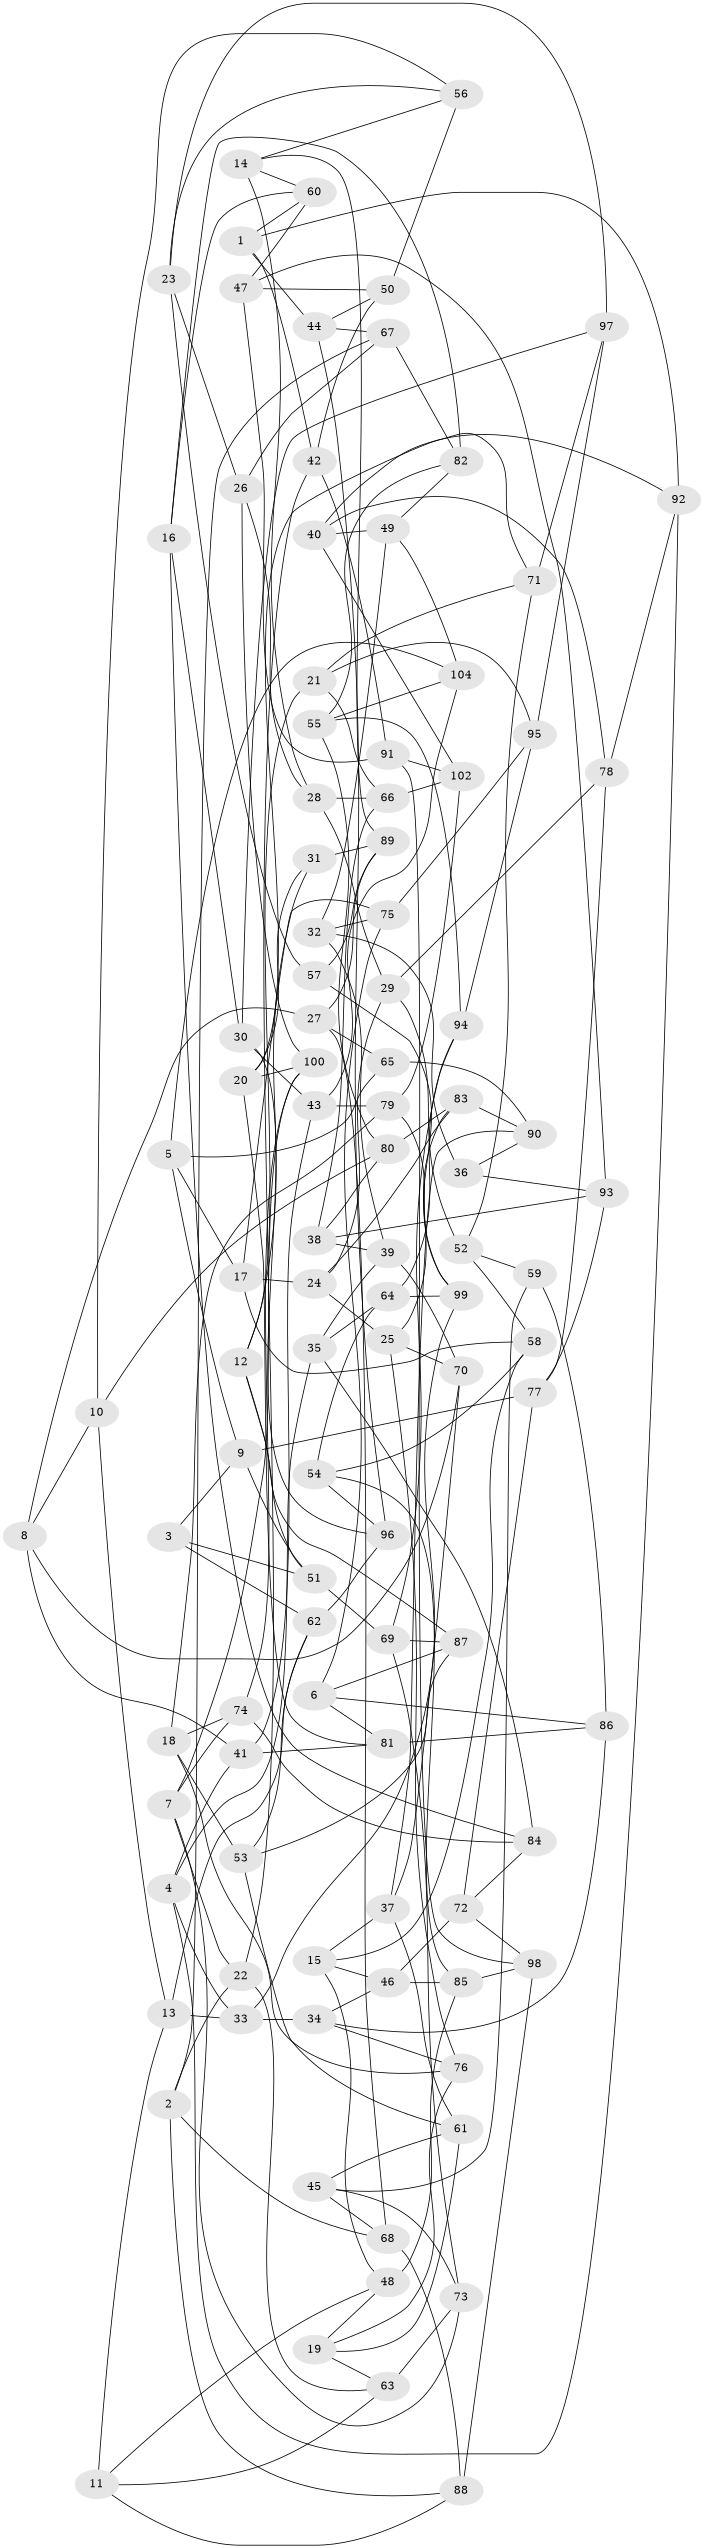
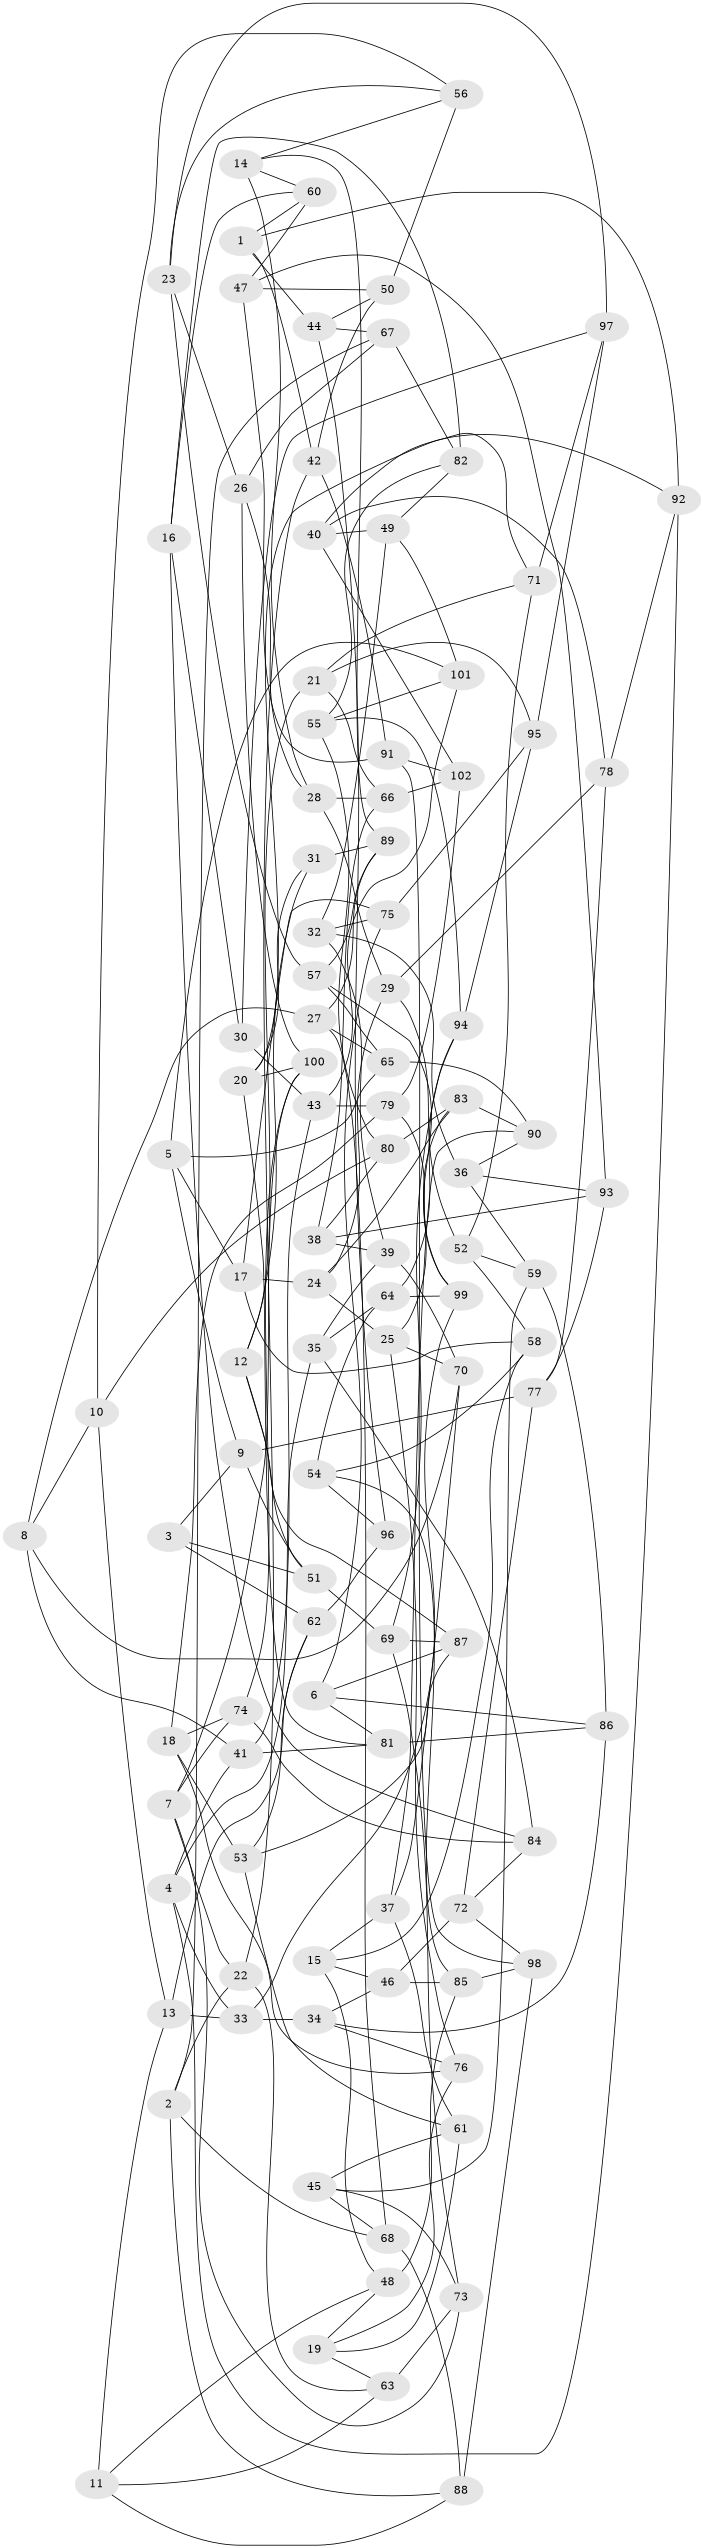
node "104": label "104" -> "101"
edge "57" -- "65": added
edge "36" -- "59": added
edge "30" -- "96": removed
